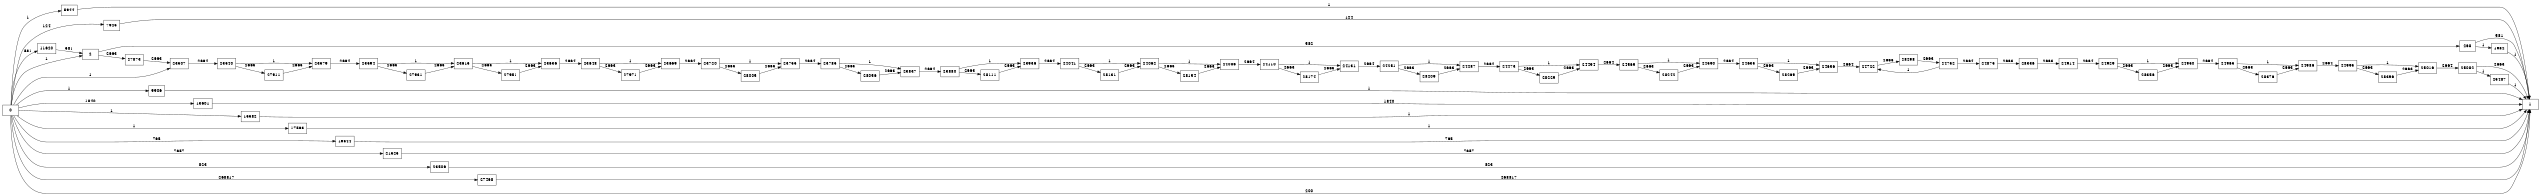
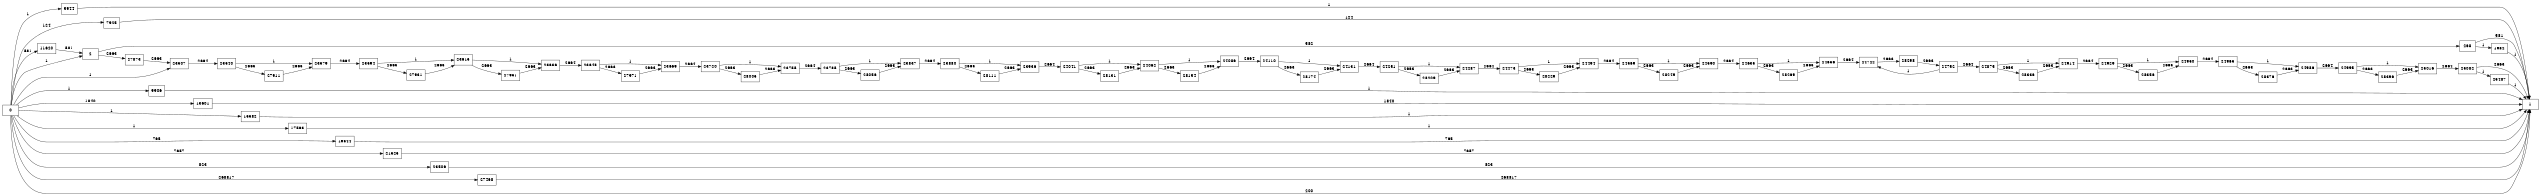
edge "24875" -> "24914": added, label "1"
node "28242": label "28242" -> "28249"
